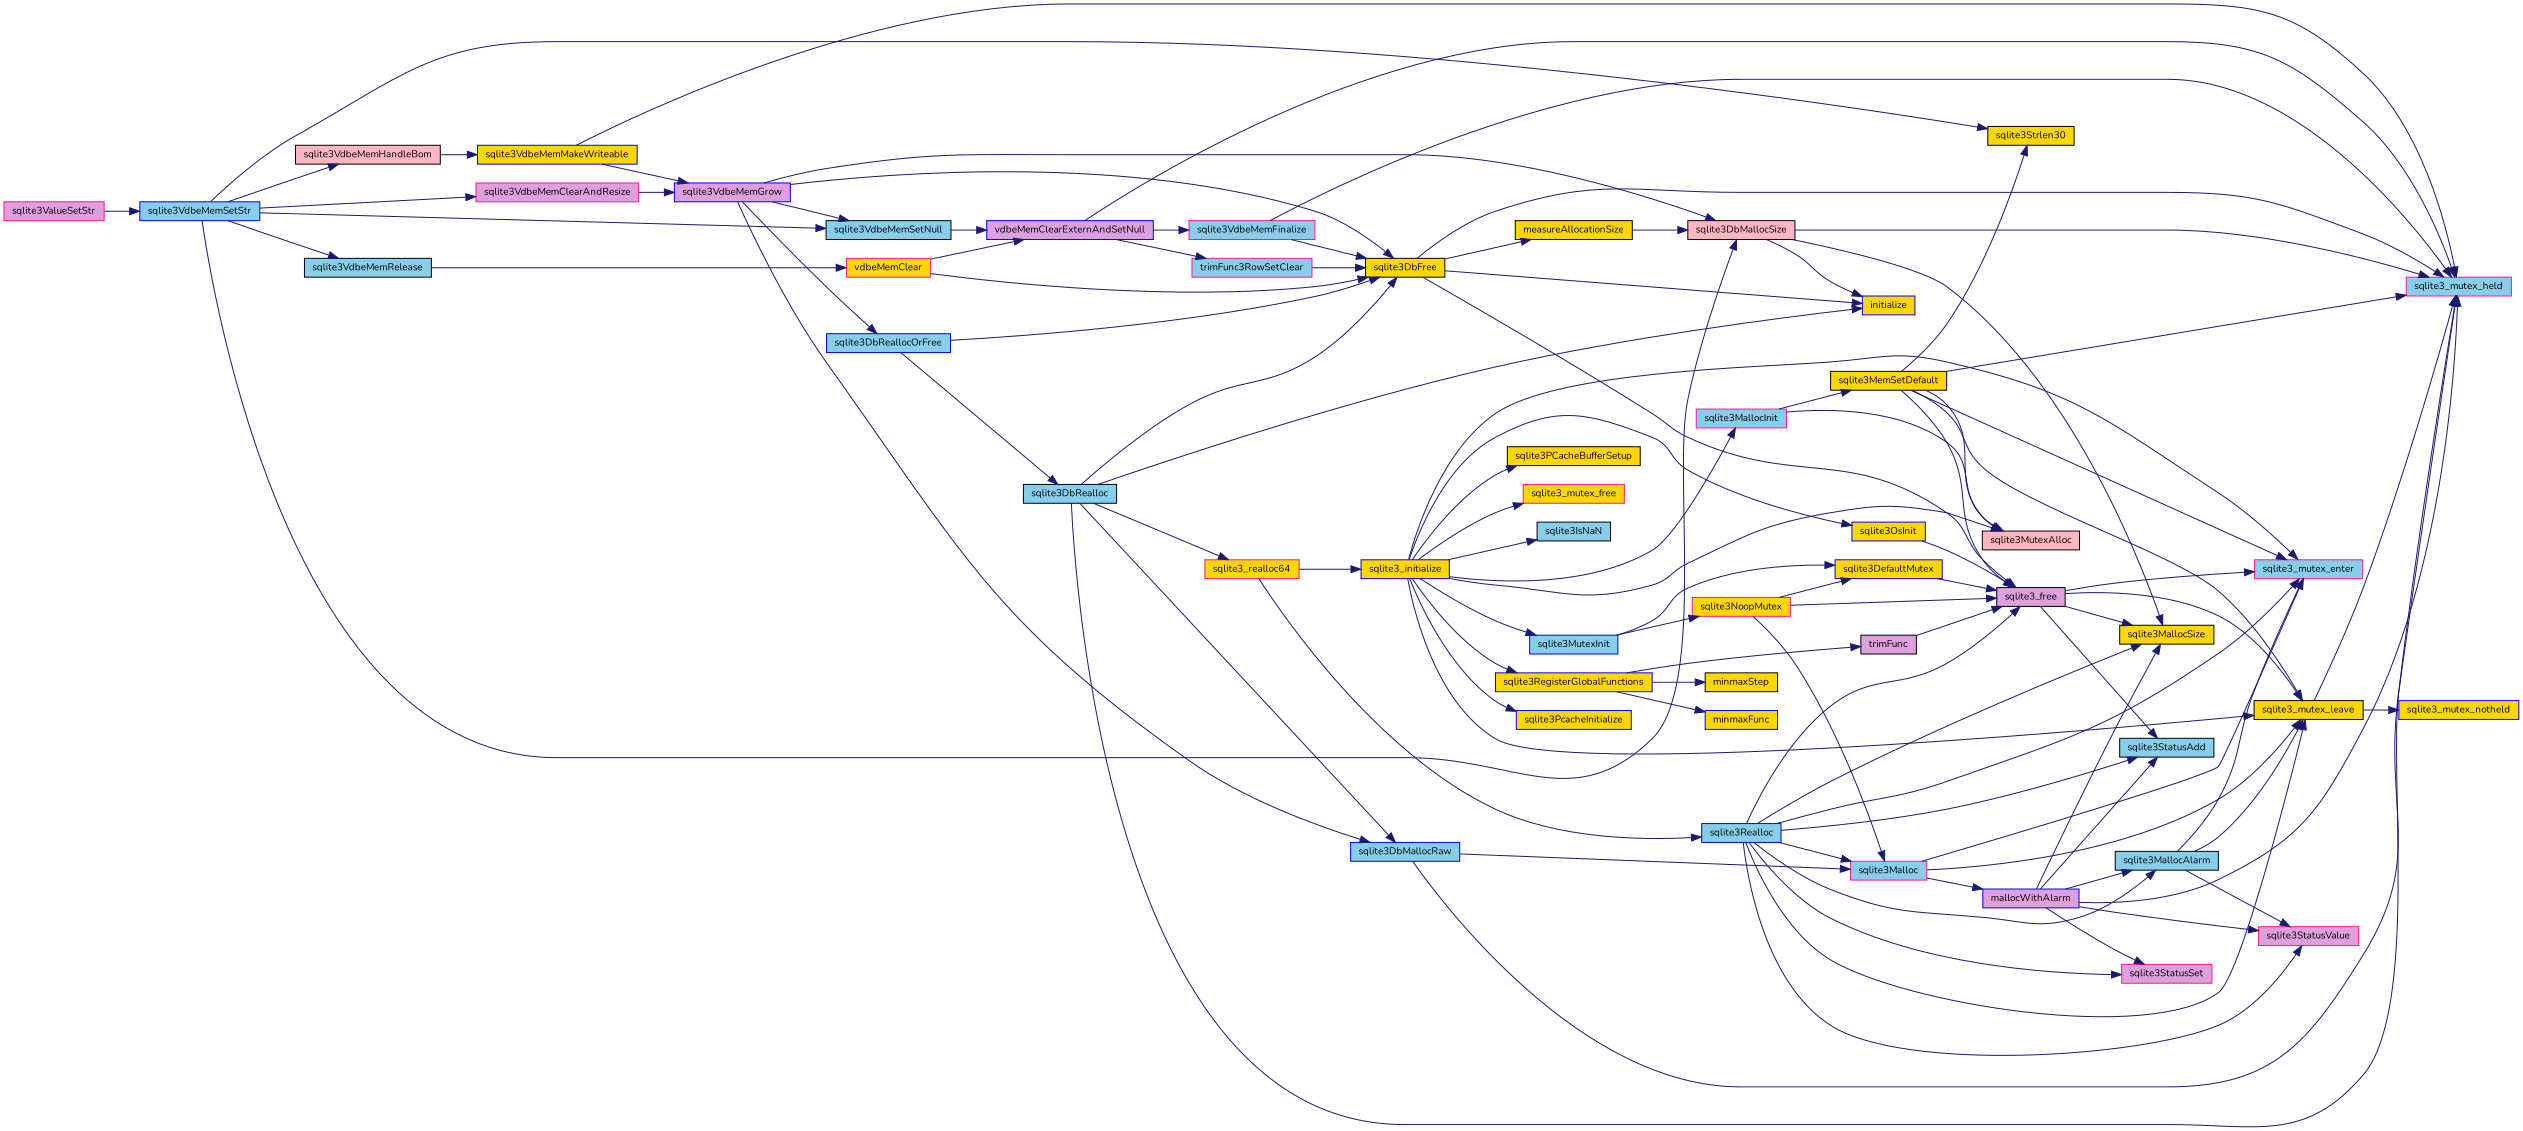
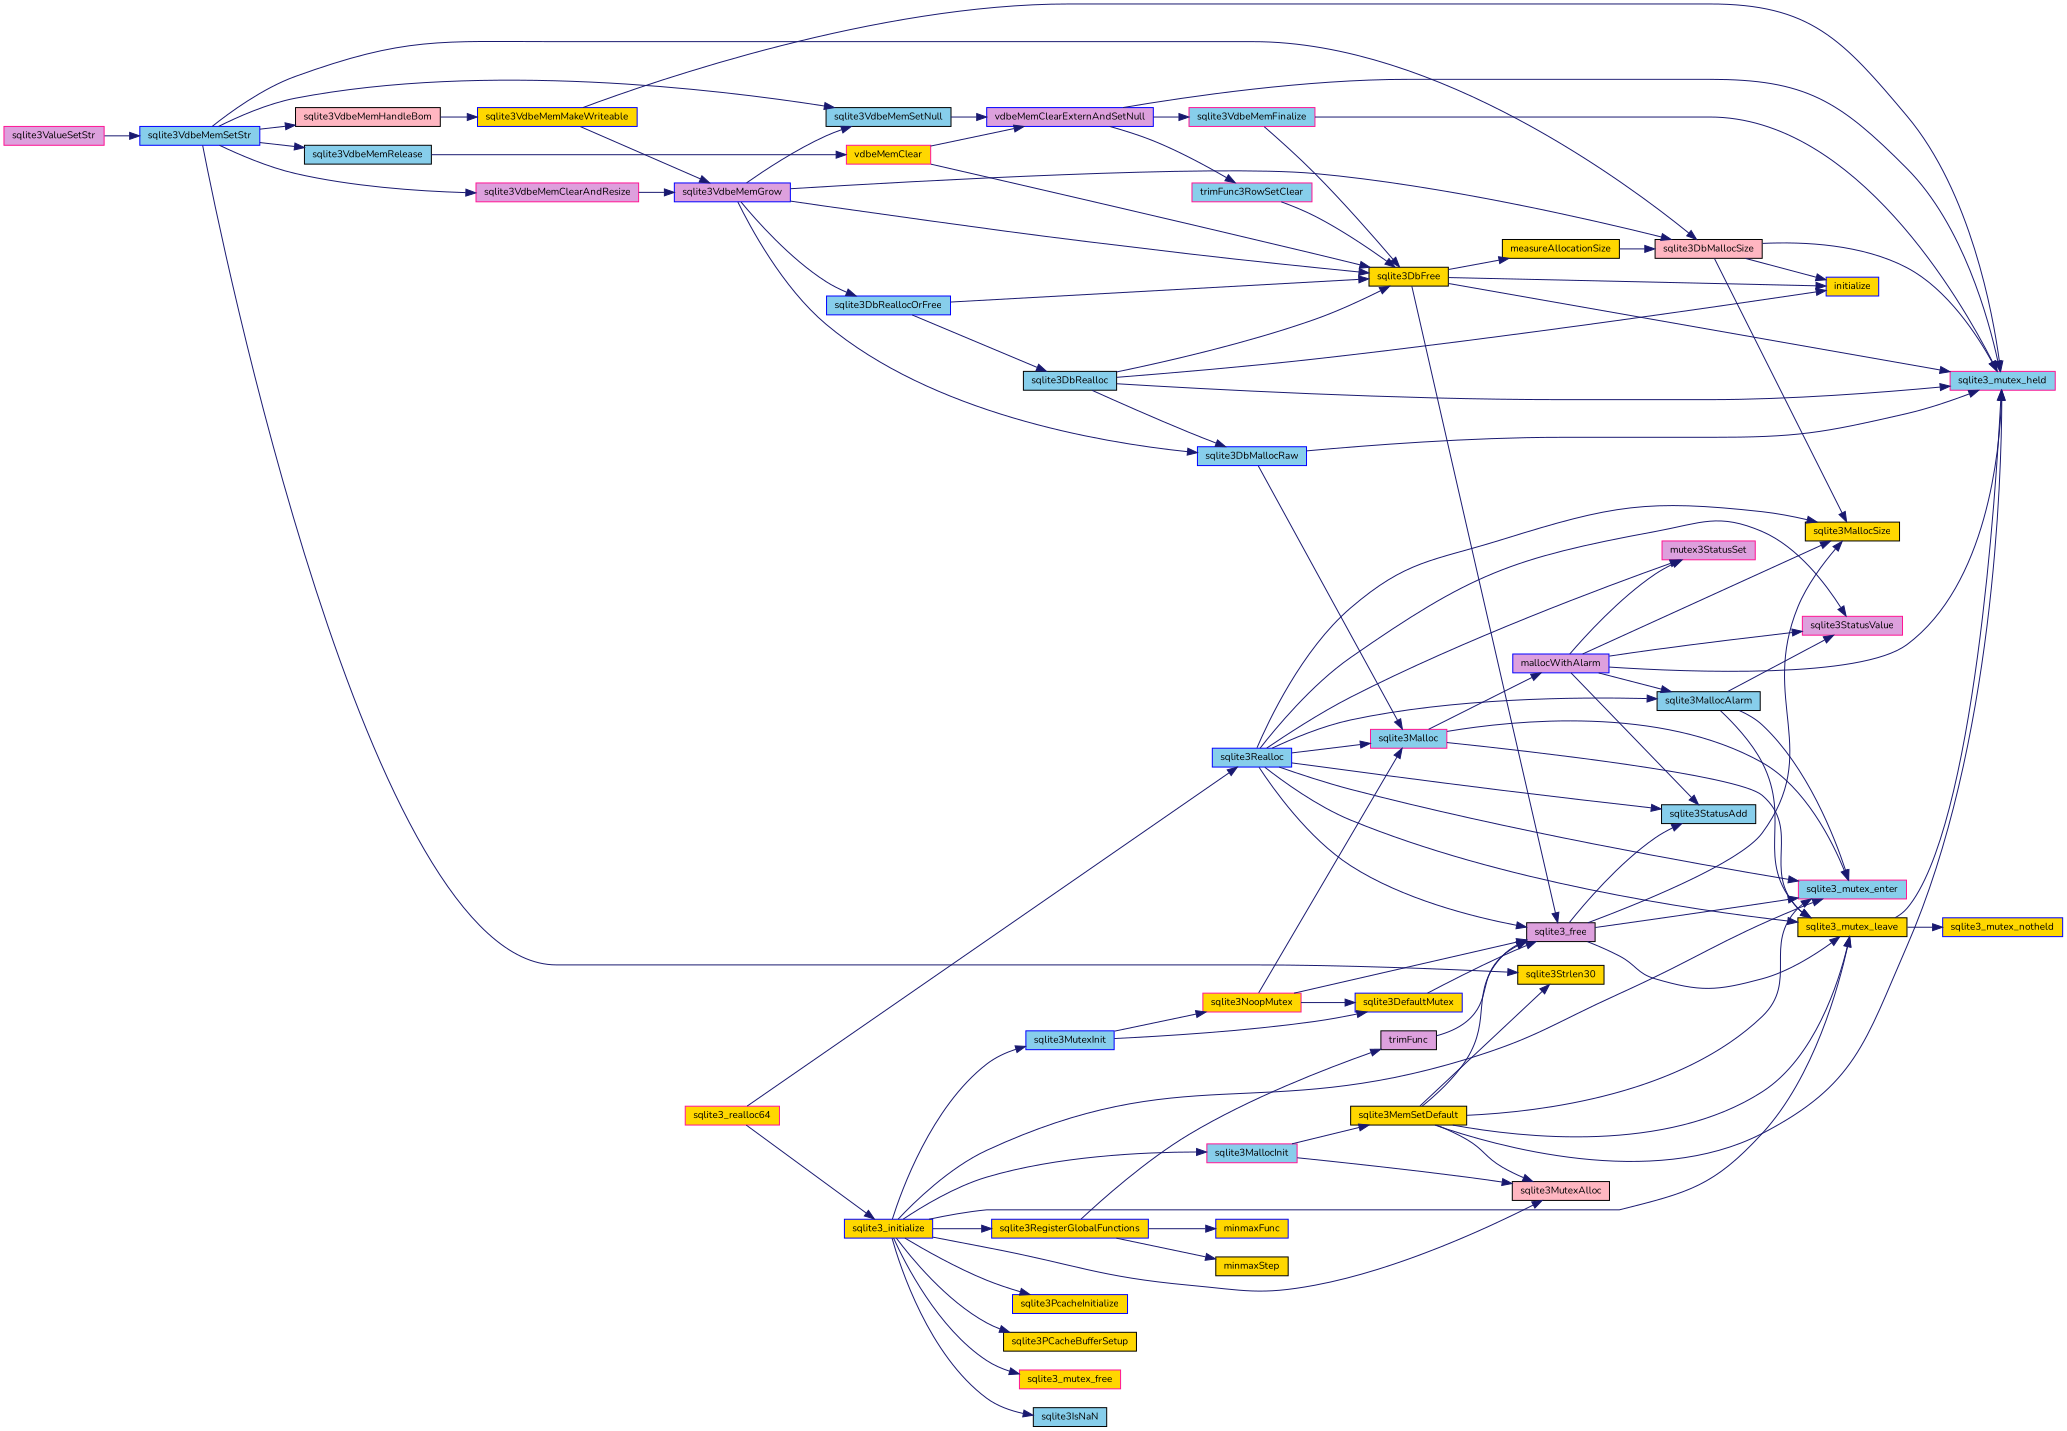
edge "sqlite3DbRealloc" -> "sqlite3_realloc64": removed
node "sqlite3OsInit": removed
node "sqlite3StatusSet": label "sqlite3StatusSet" -> "mutex3StatusSet"
